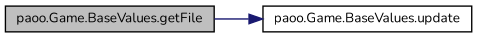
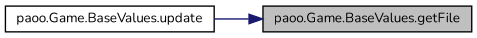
edge "paoo.Game.BaseValues.getFile" -> "paoo.Game.BaseValues.update": reversed
